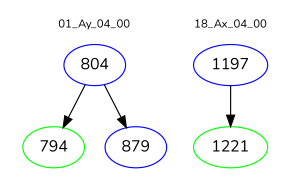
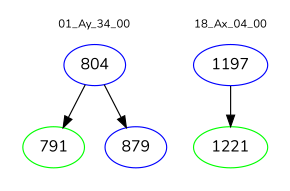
cluster "01_Ay_04_00": label "01_Ay_04_00" -> "01_Ay_34_00"
node "794": label "794" -> "791"
